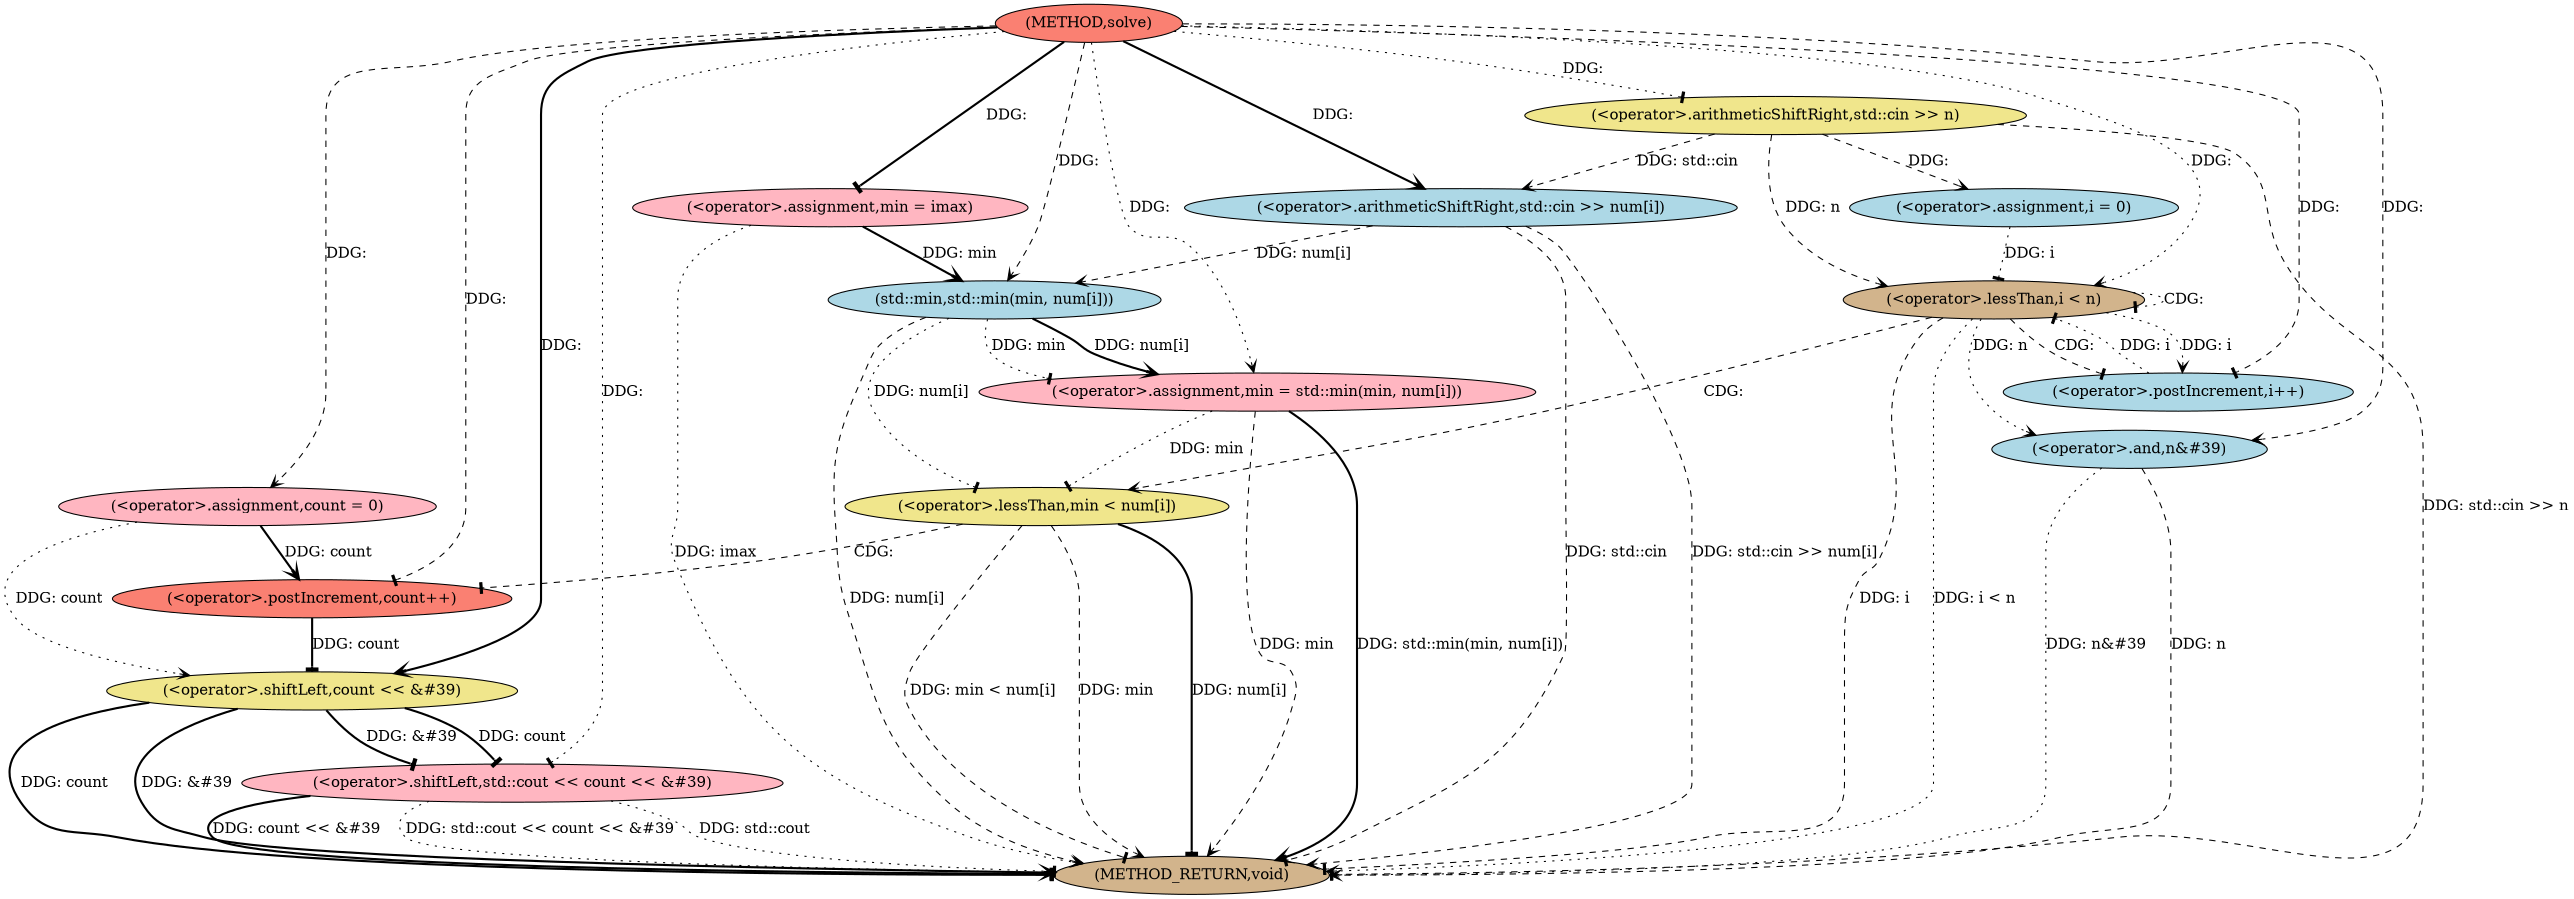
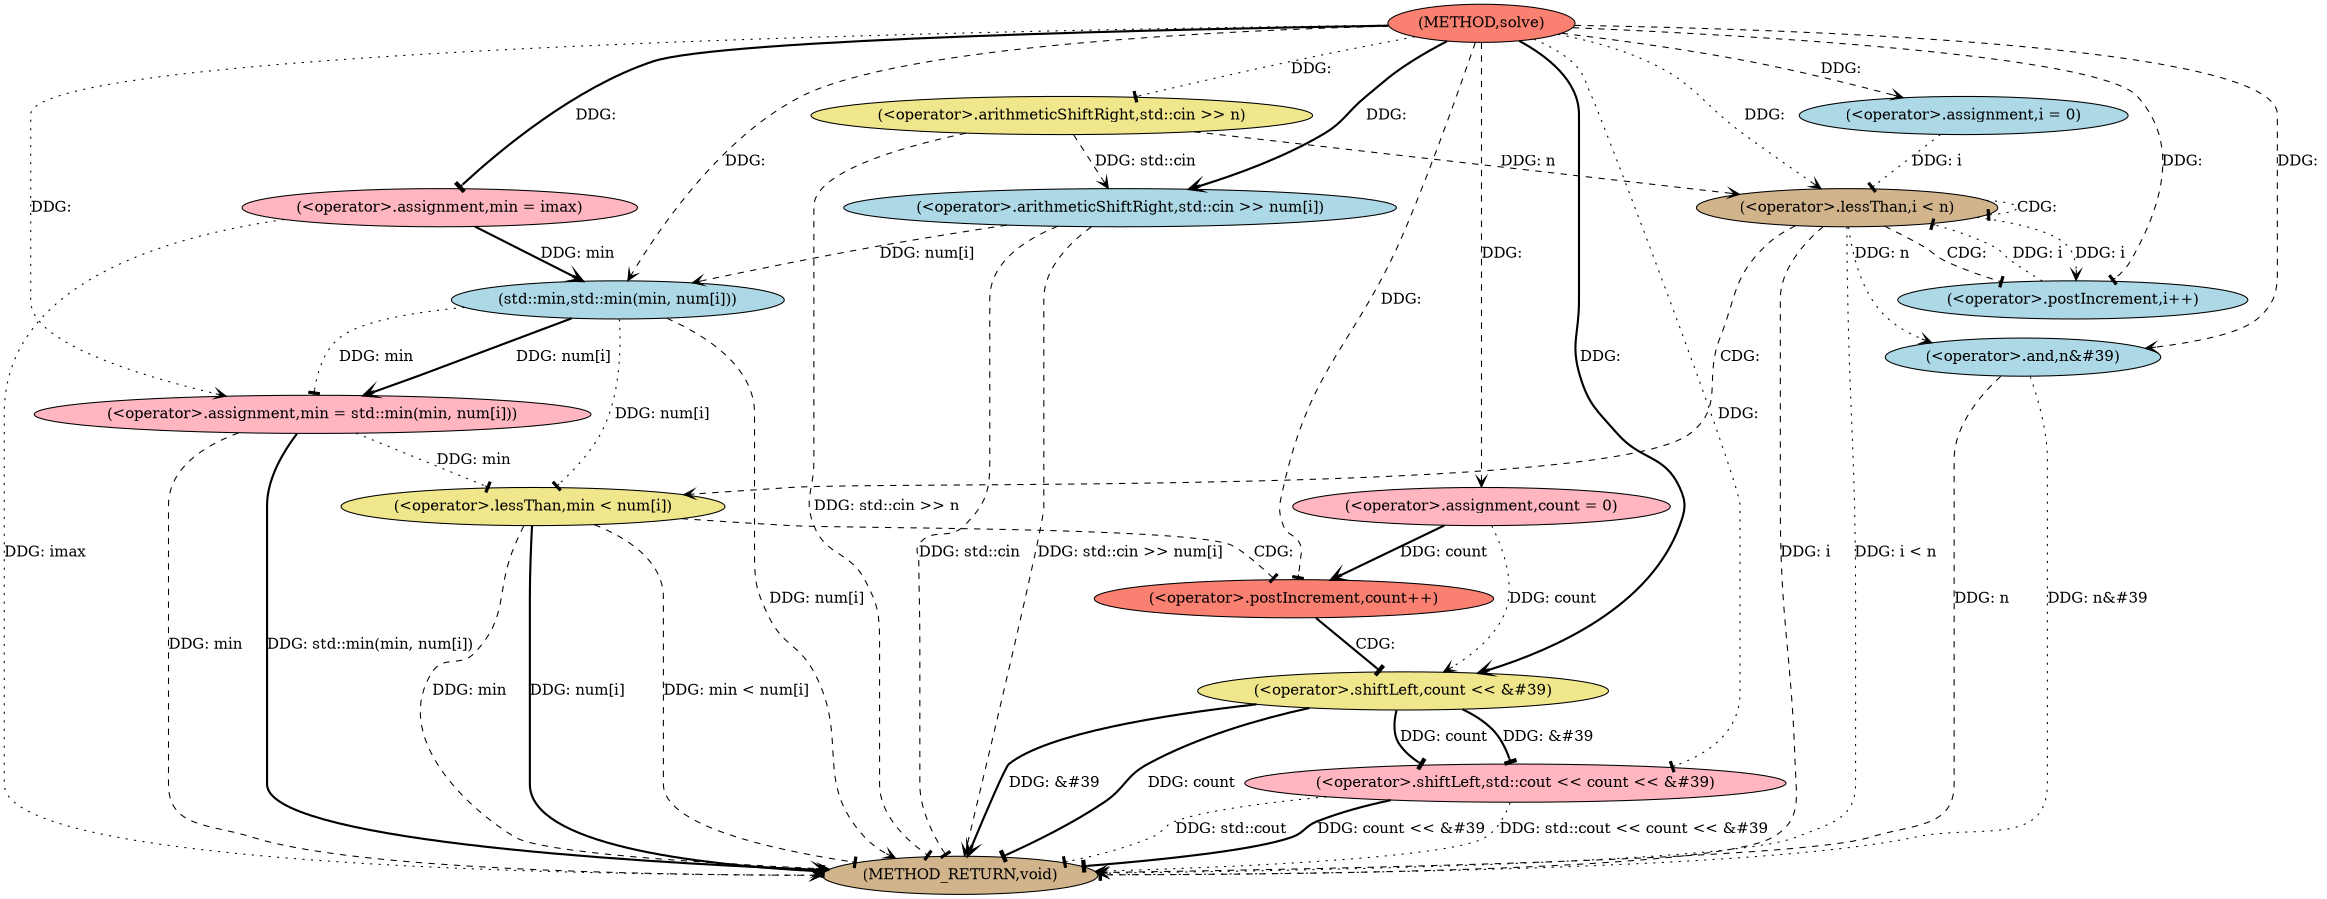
edge "(<operator>.arithmeticShiftRight,std::cin >> n)" -> "(<operator>.assignment,i = 0)": now "(METHOD,solve)" -> "(<operator>.assignment,i = 0)"
edge "(<operator>.postIncrement,count++)" -> "(<operator>.shiftLeft,count << &#39)": label "DDG: count" -> "CDG: "
